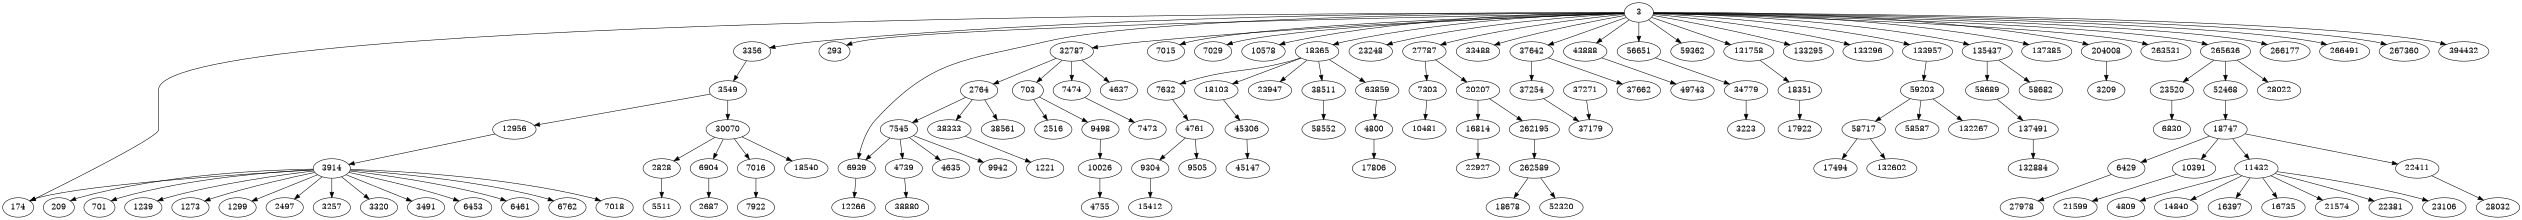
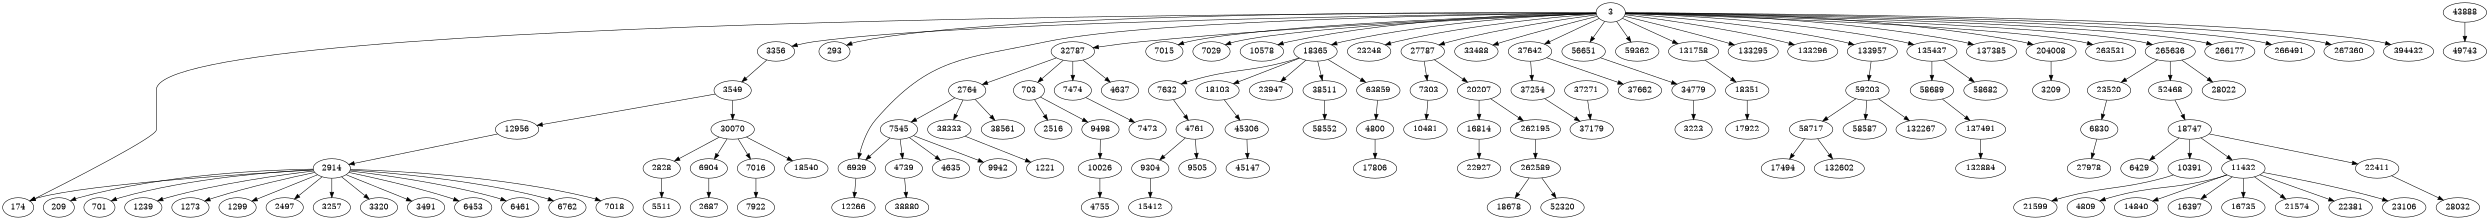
edge "3" -> "43888": removed
node "3914": label "3914" -> "2914"
edge "6429" -> "27978": now "6830" -> "27978"
